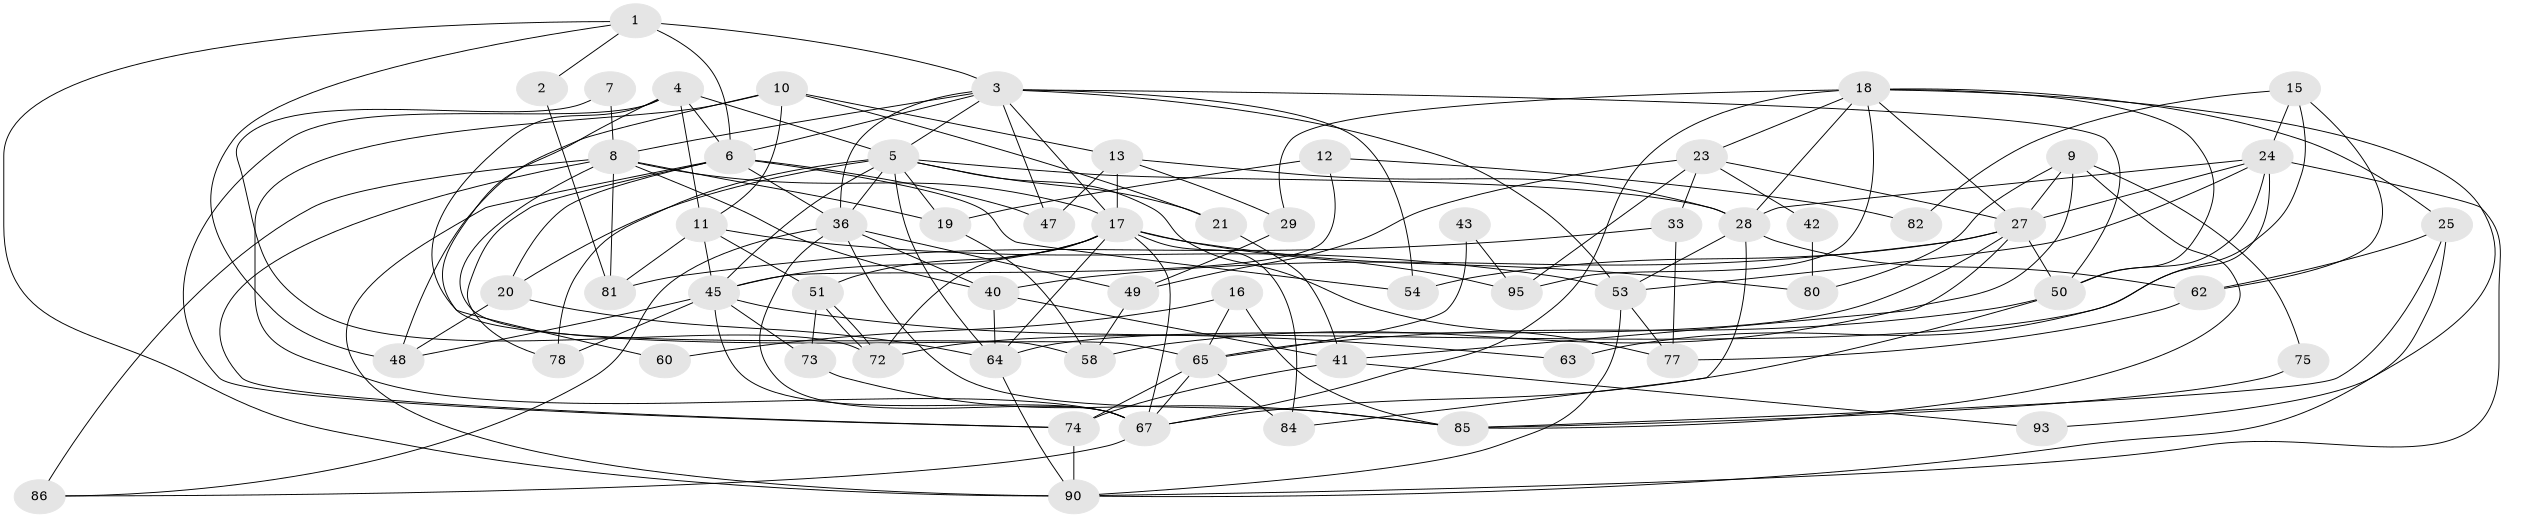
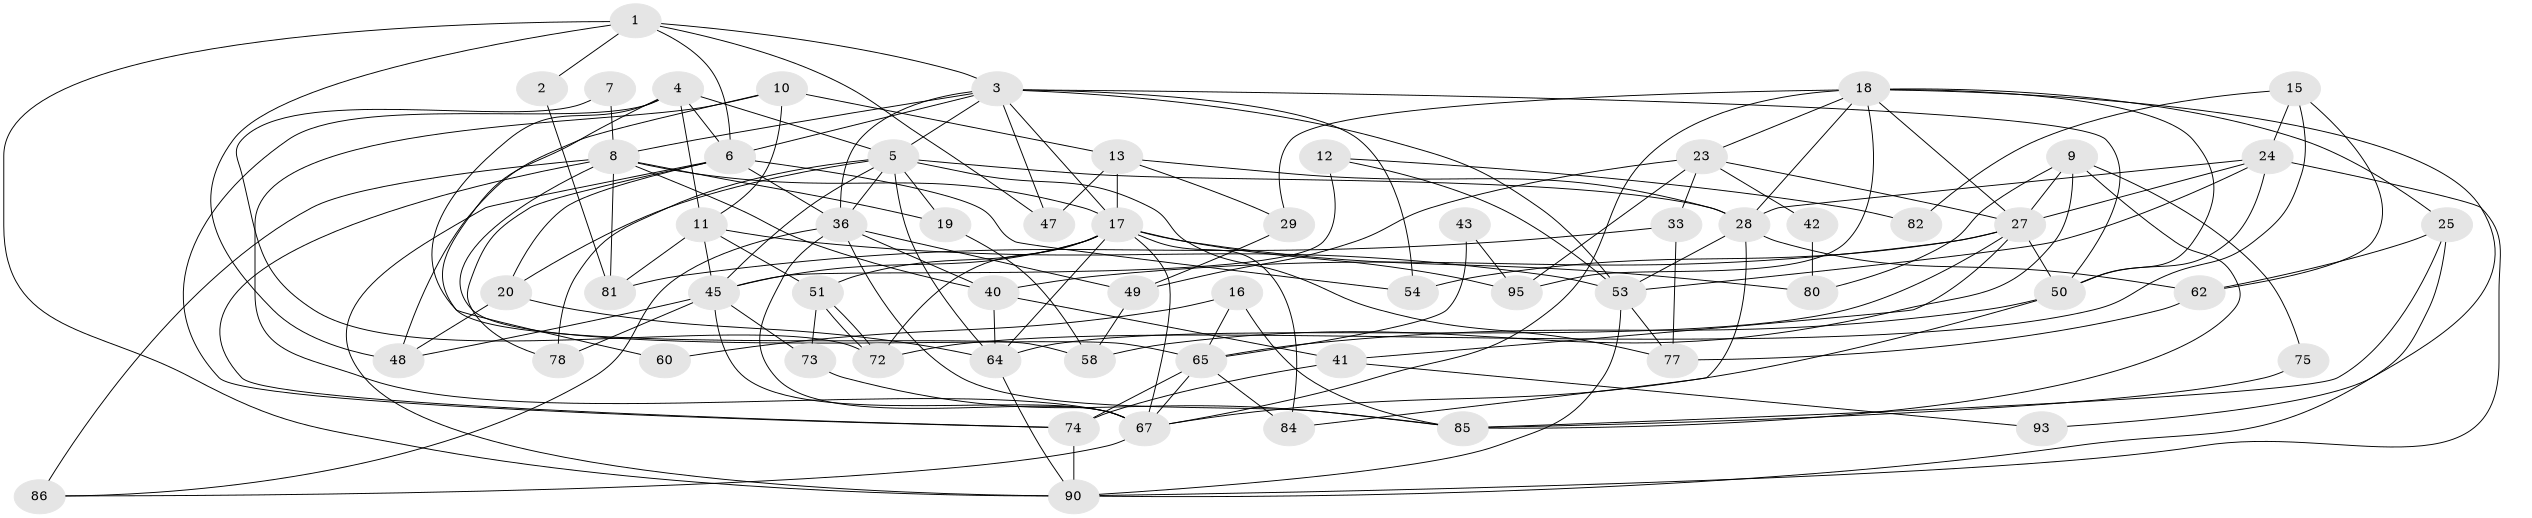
edge "6" -- "47": now "1" -- "47"
edge "12" -- "19": now "12" -- "53"
node "21": removed
node "63": removed
